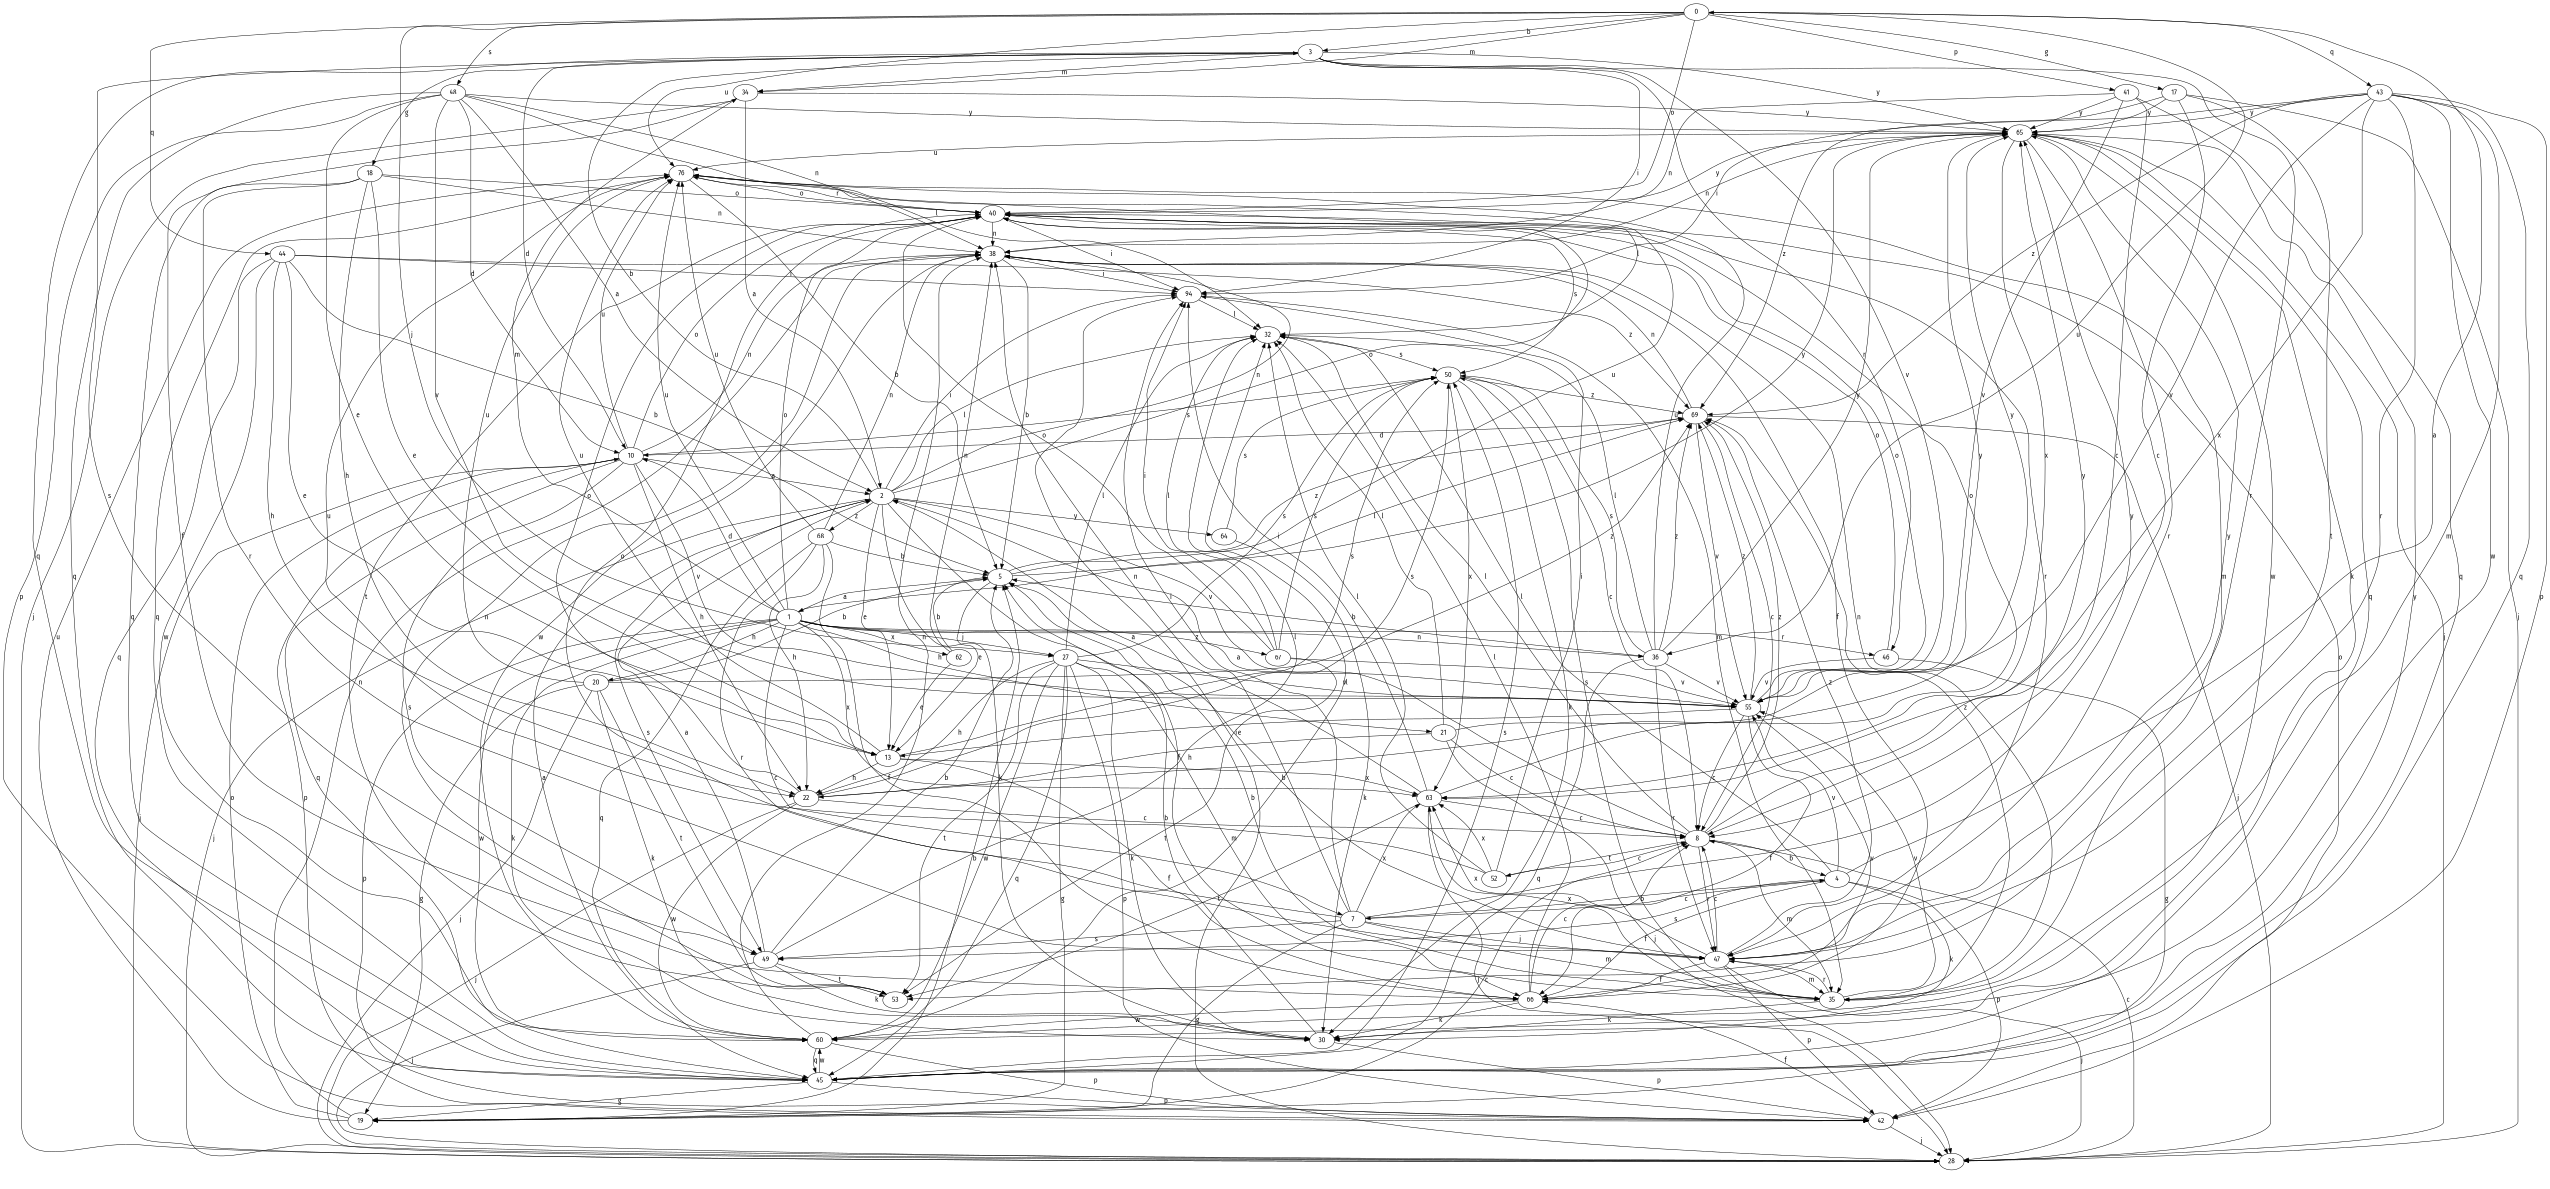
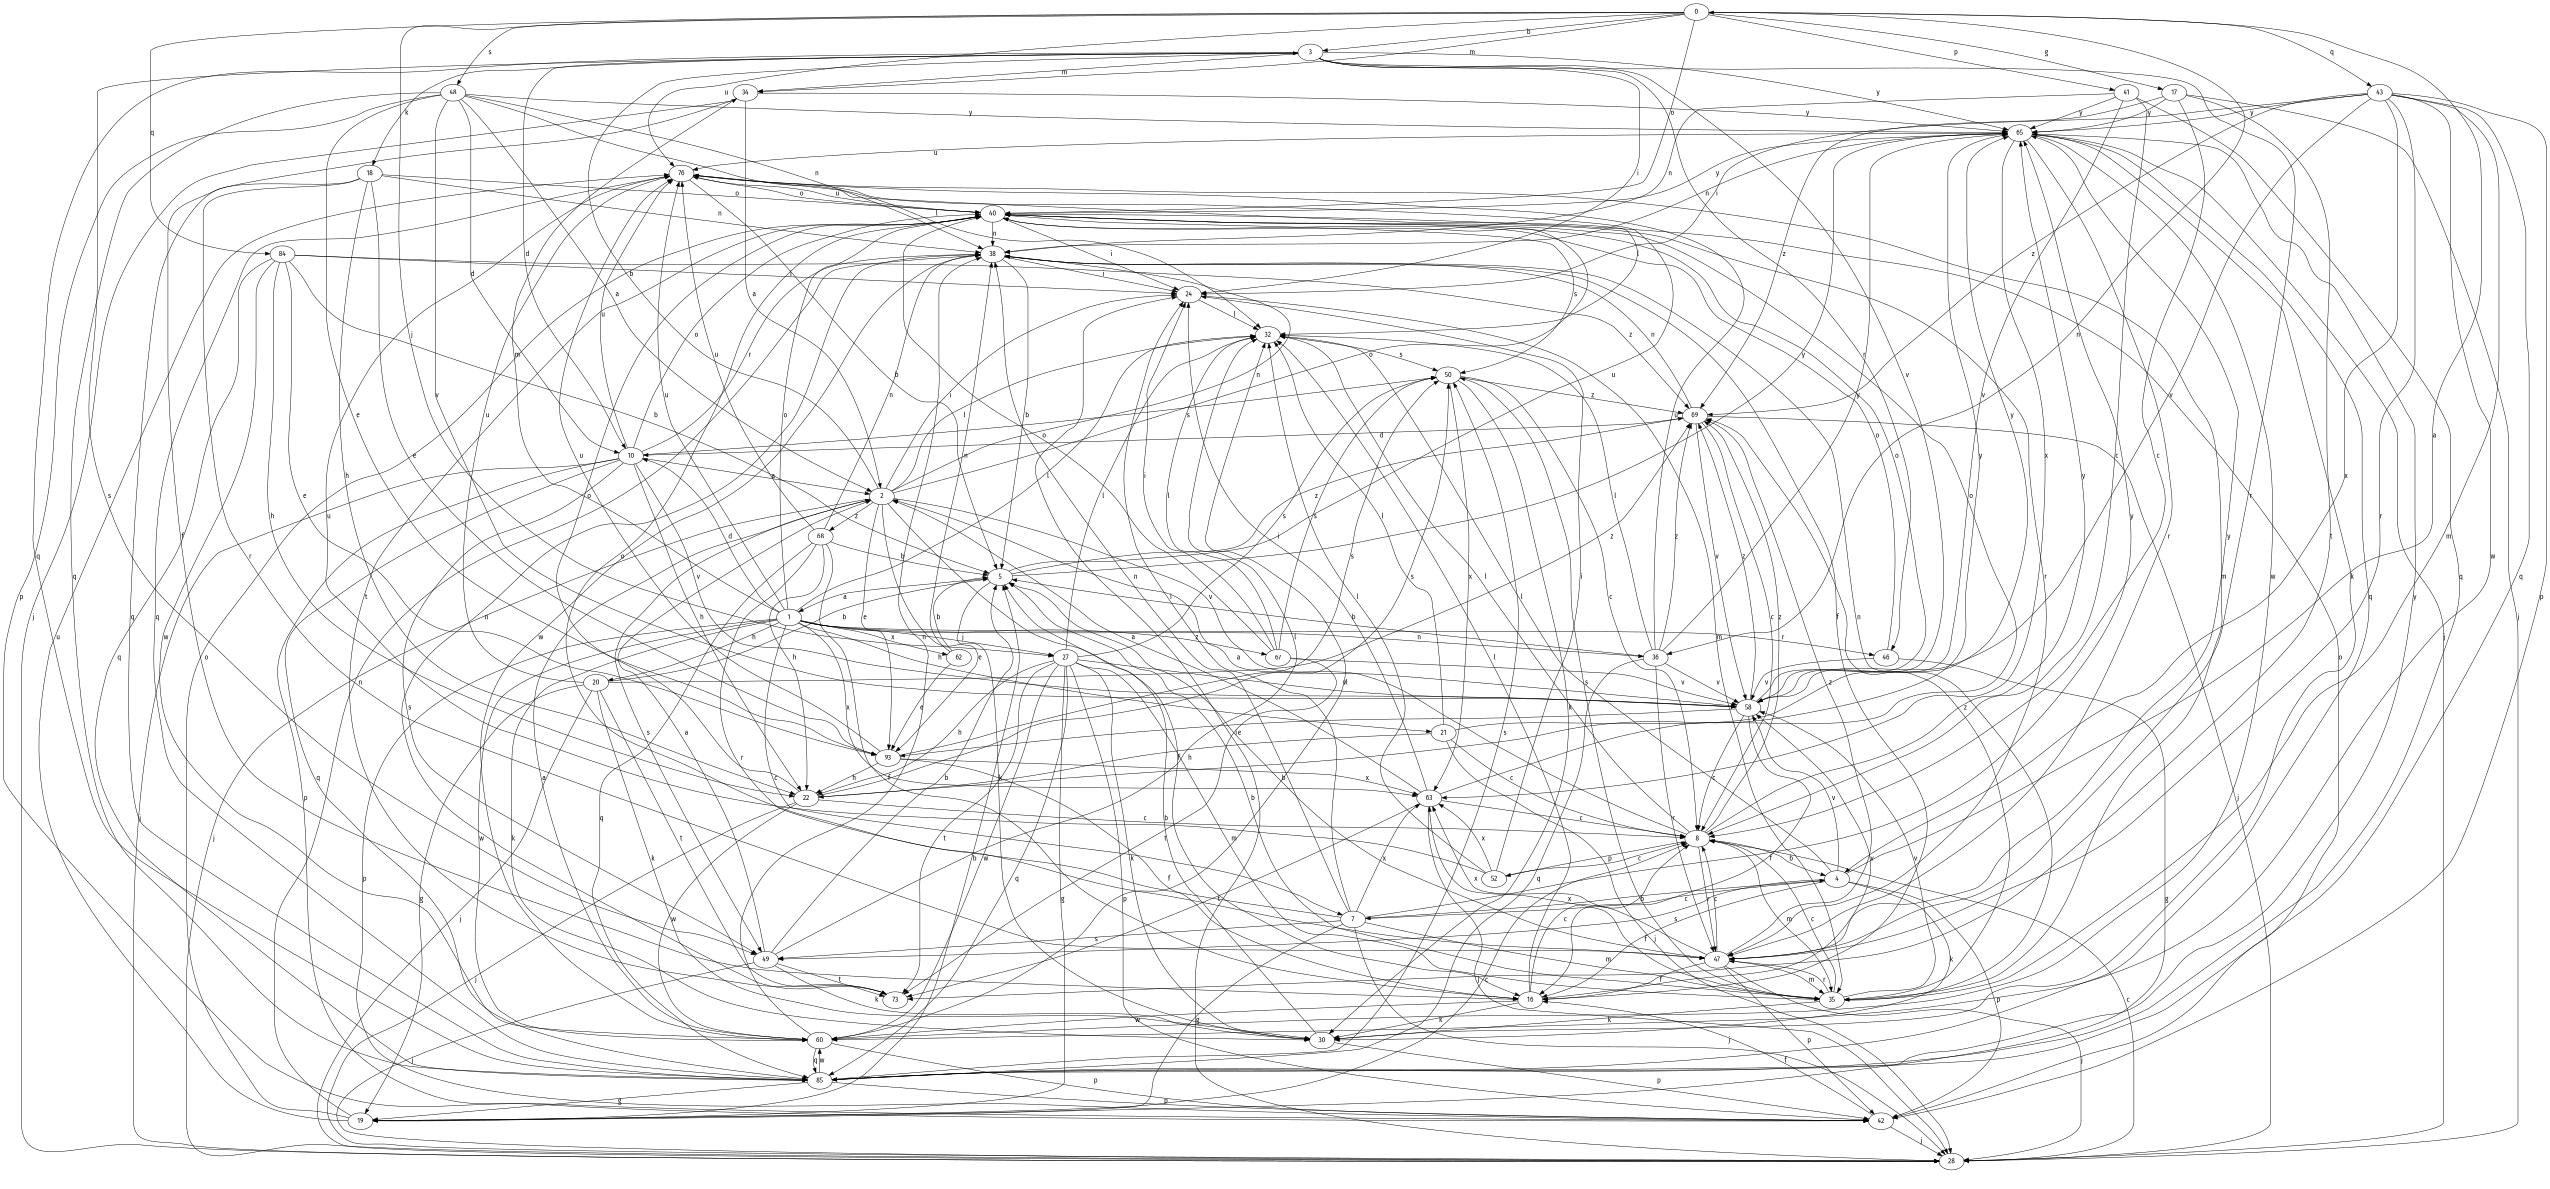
edge "3" -> "18": label "g" -> "k"
edge "40" -> "76": label "r" -> "u"
node "44": label "44" -> "84"
node "94": label "94" -> "24"
edge "0" -> "36": label "u" -> "n"
edge "10" -> "38": label "n" -> "r"
edge "36" -> "50": removed, label "s"
node "64": removed
edge "1" -> "69": now "1" -> "32"
edge "43" -> "63": now "43" -> "4"
edge "19" -> "10": now "19" -> "40"
node "55": label "55" -> "58"
node "13": label "13" -> "93"
edge "8" -> "52": label "t" -> "p"
edge "35" -> "8": added, label "c"
edge "7" -> "47": now "7" -> "28"
node "53": label "53" -> "73"
node "66": label "66" -> "16"
node "45": label "45" -> "85"
